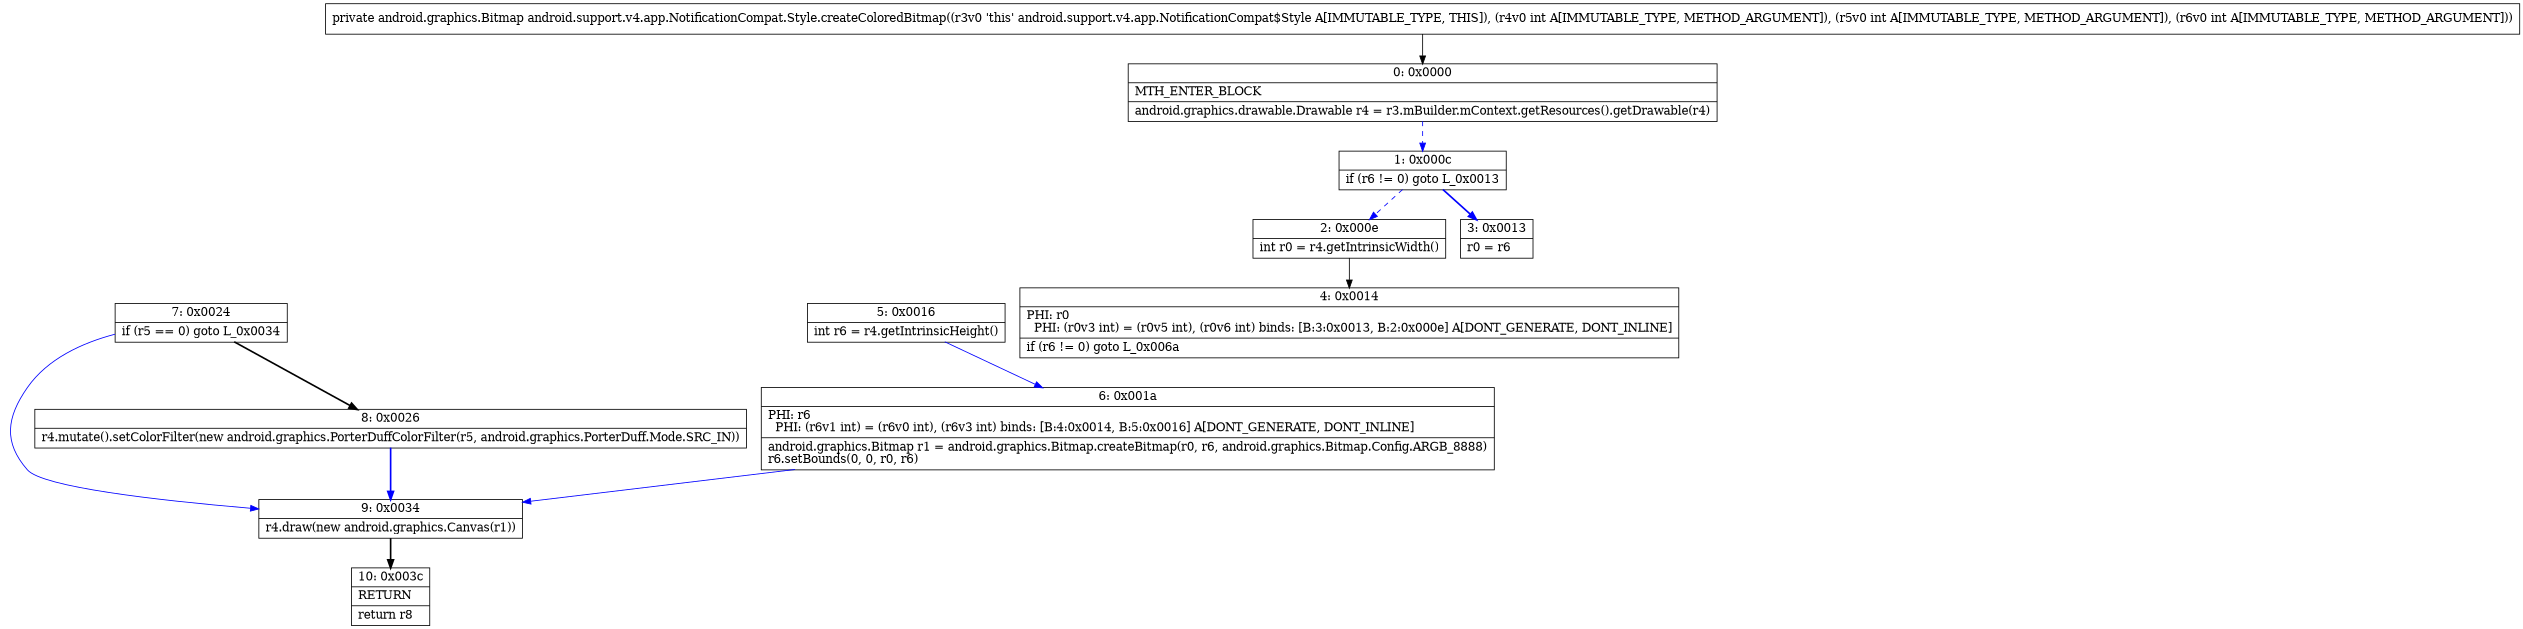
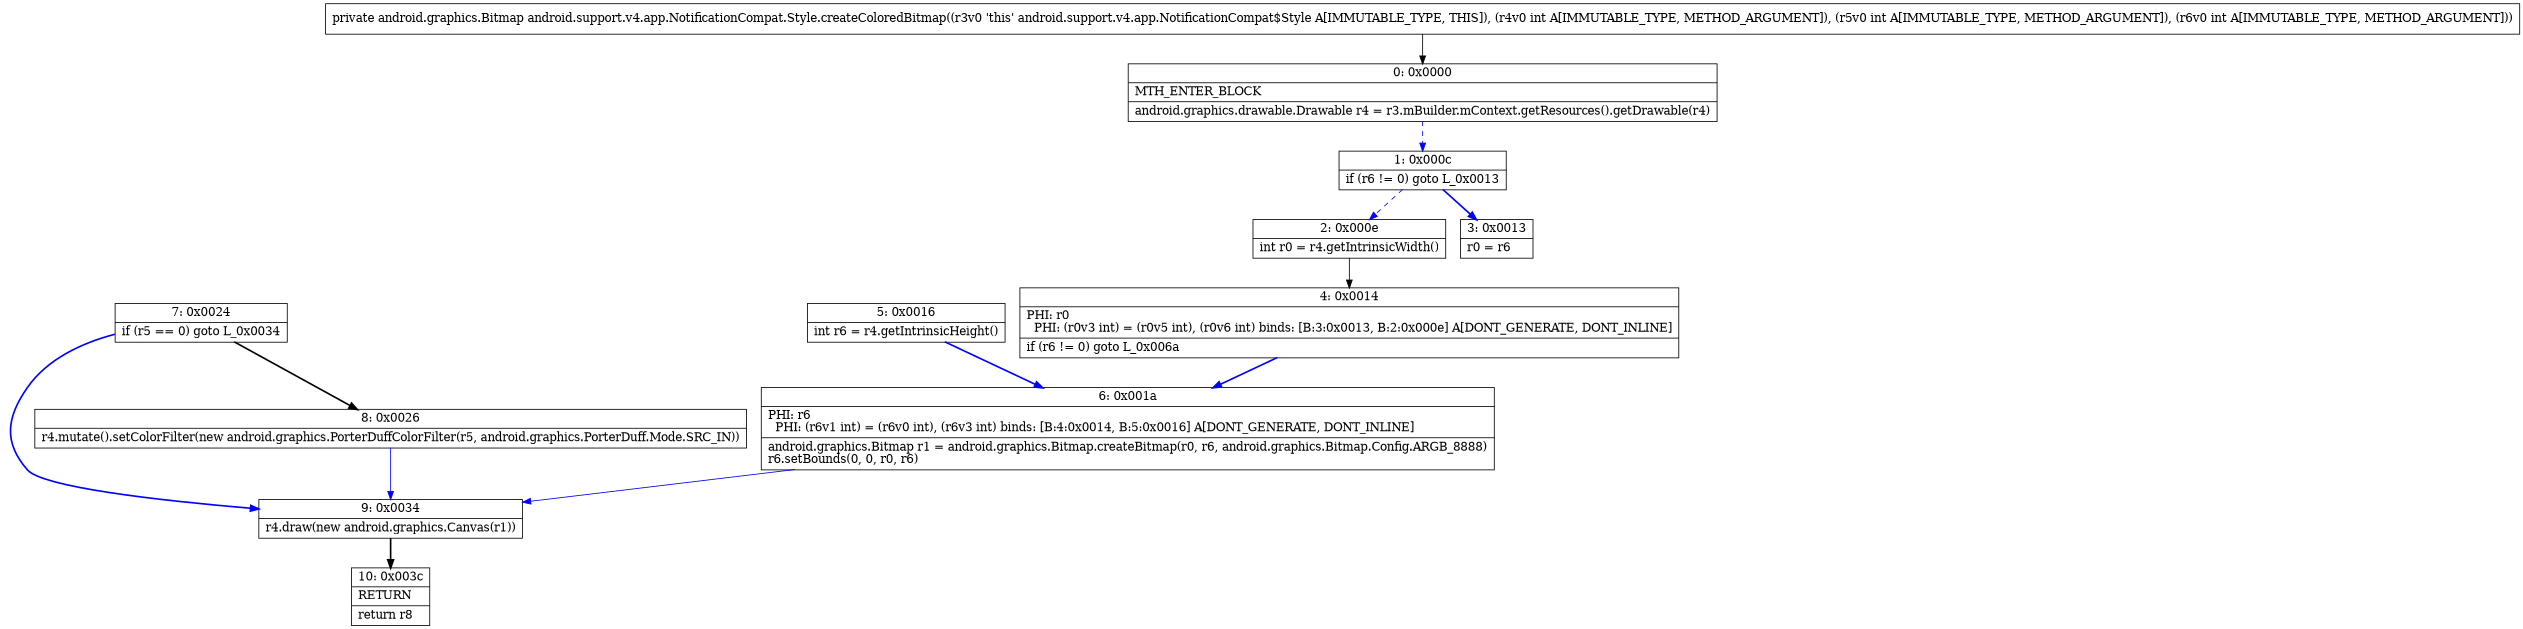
edge "5: 0x0016" -> "6: 0x001a": style solid -> bold
edge "4: 0x0014" -> "6: 0x001a": added
edge "8: 0x0026" -> "9: 0x0034": style bold -> solid
edge "7: 0x0024" -> "9: 0x0034": style solid -> bold
